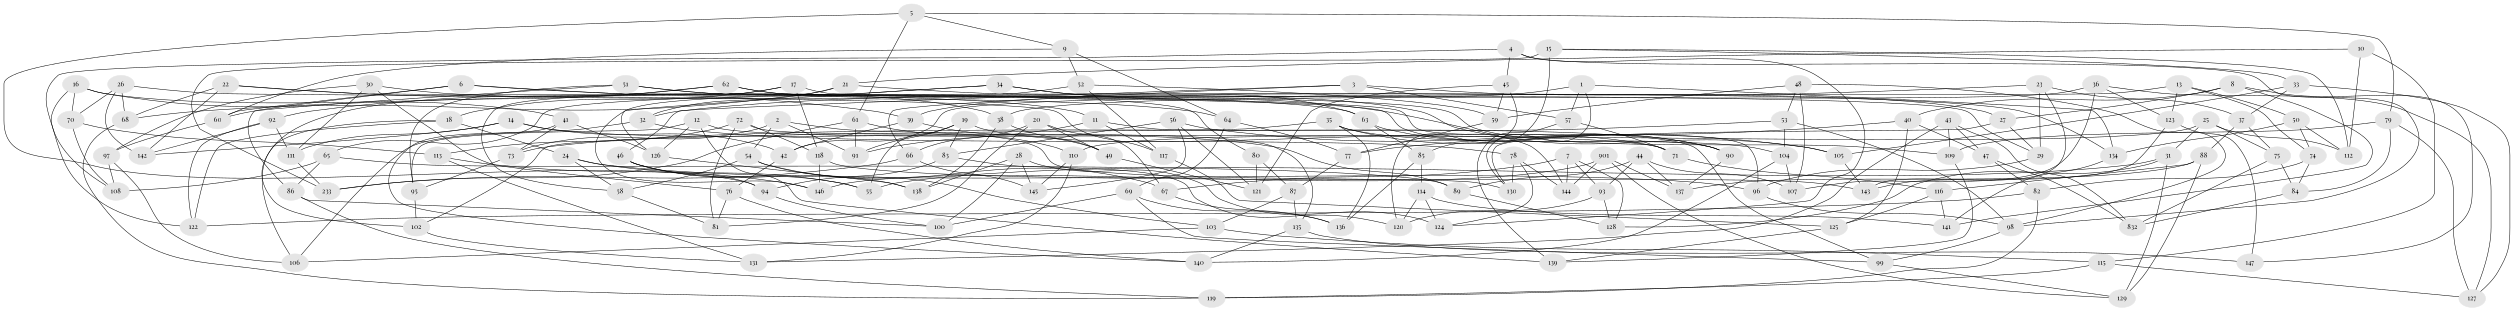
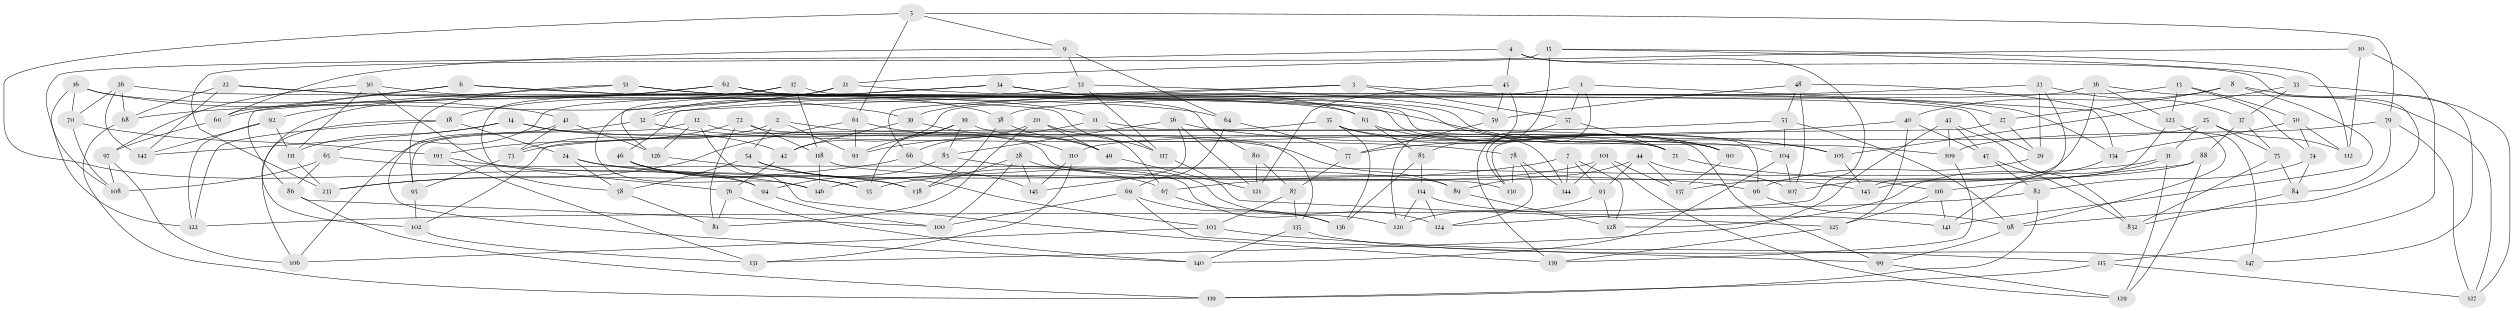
node "113": label "113" -> "193"
node "901": label "901" -> "101"
